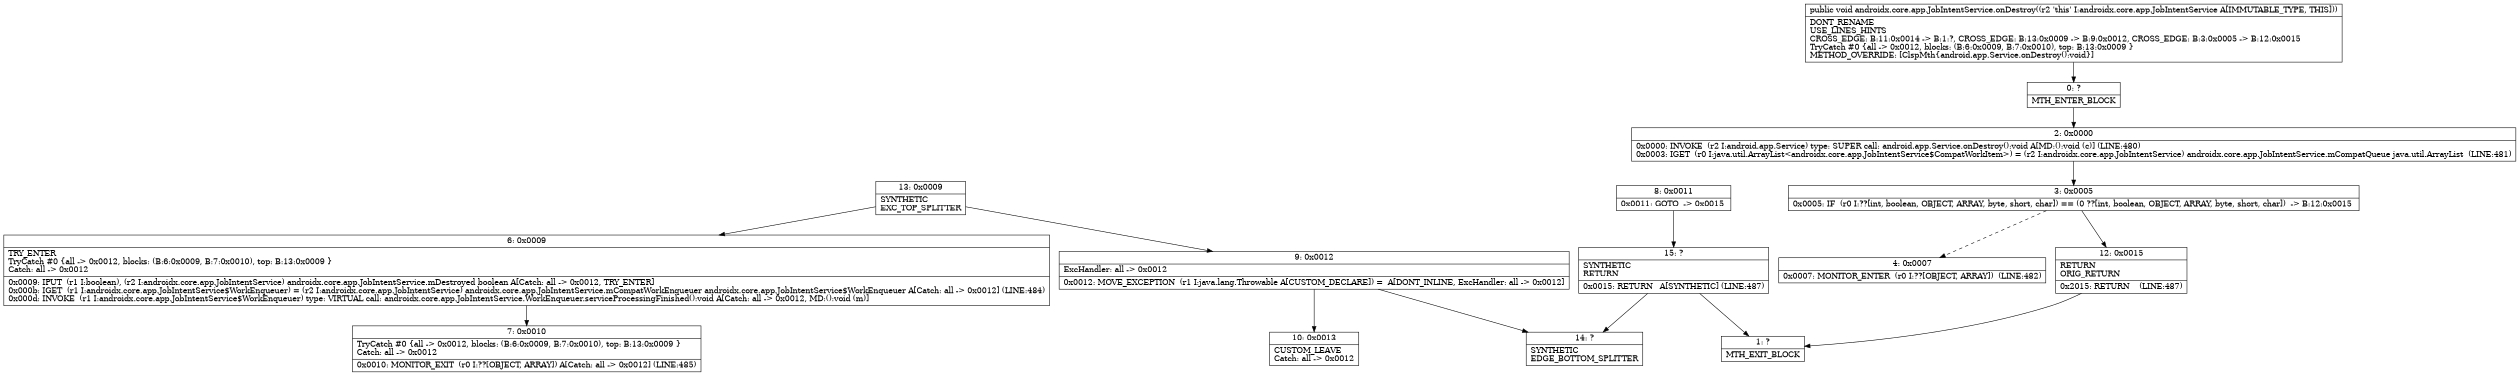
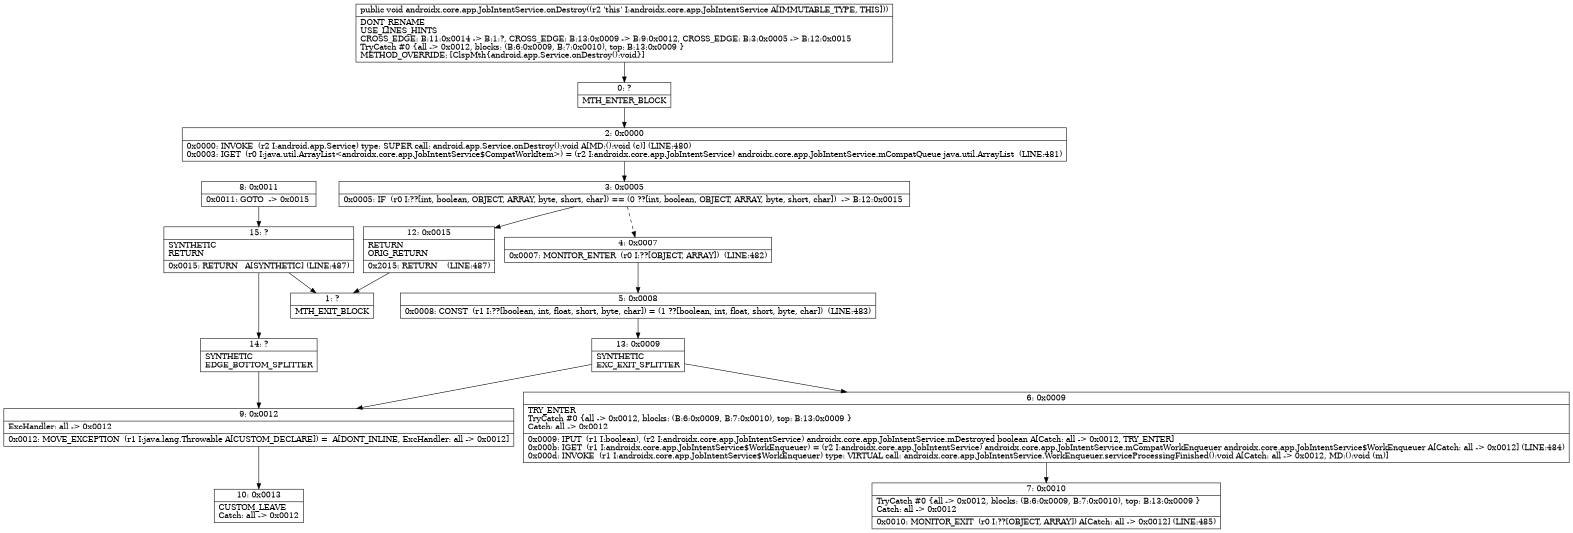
node "13: 0x0009": text "EXC_TOP_SPLITTER" -> "EXC_EXIT_SPLITTER"
node "5: 0x0008": added
edge "9: 0x0012" -> "14: ?": reversed
